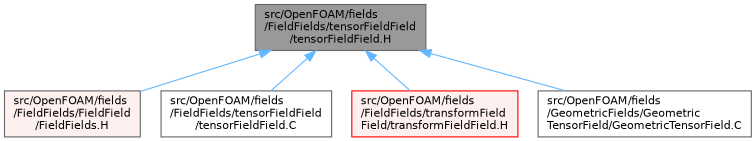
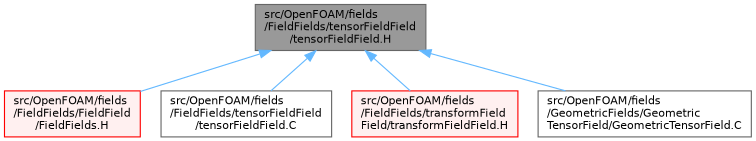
node "src/OpenFOAM/fields /FieldFields/FieldField /FieldFields.H": color grey40 -> red
